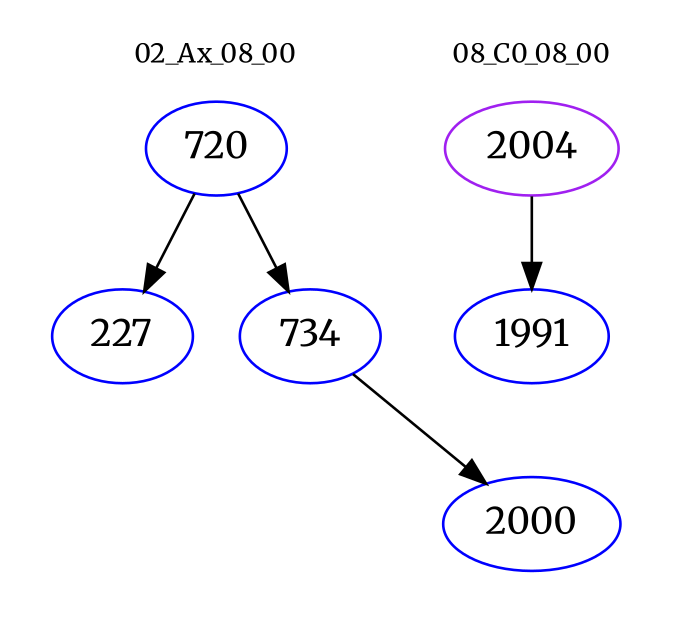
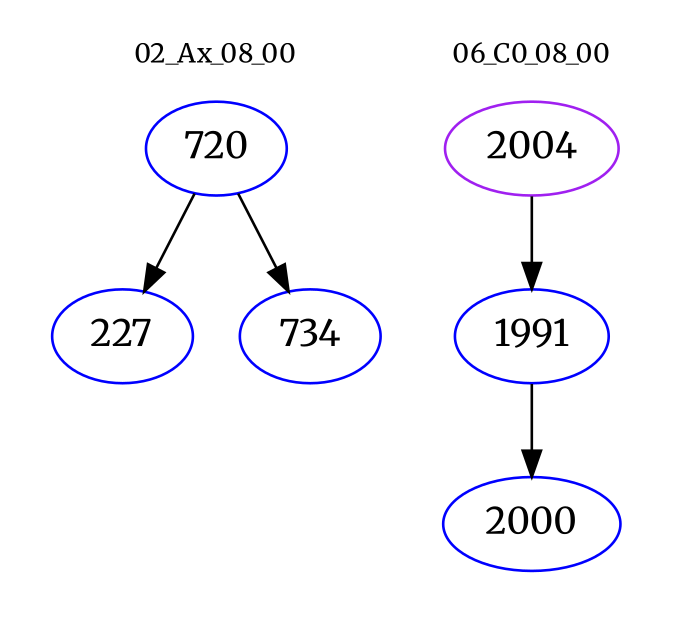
cluster "08_C0_08_00": label "08_C0_08_00" -> "06_C0_08_00"
edge "734" -> "2000": now "1991" -> "2000"
